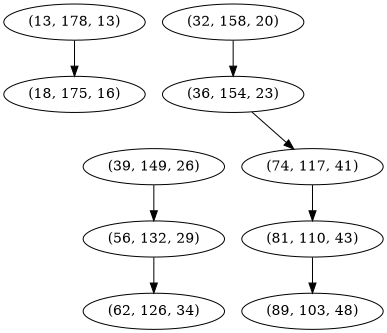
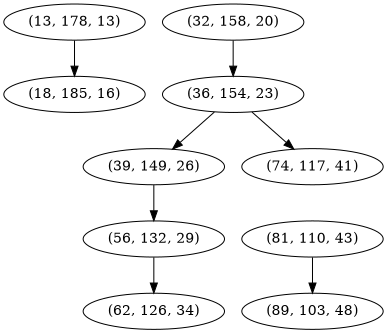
node "(18, 175, 16)": label "(18, 175, 16)" -> "(18, 185, 16)"
edge "(36, 154, 23)" -> "(39, 149, 26)": added
edge "(74, 117, 41)" -> "(81, 110, 43)": removed
